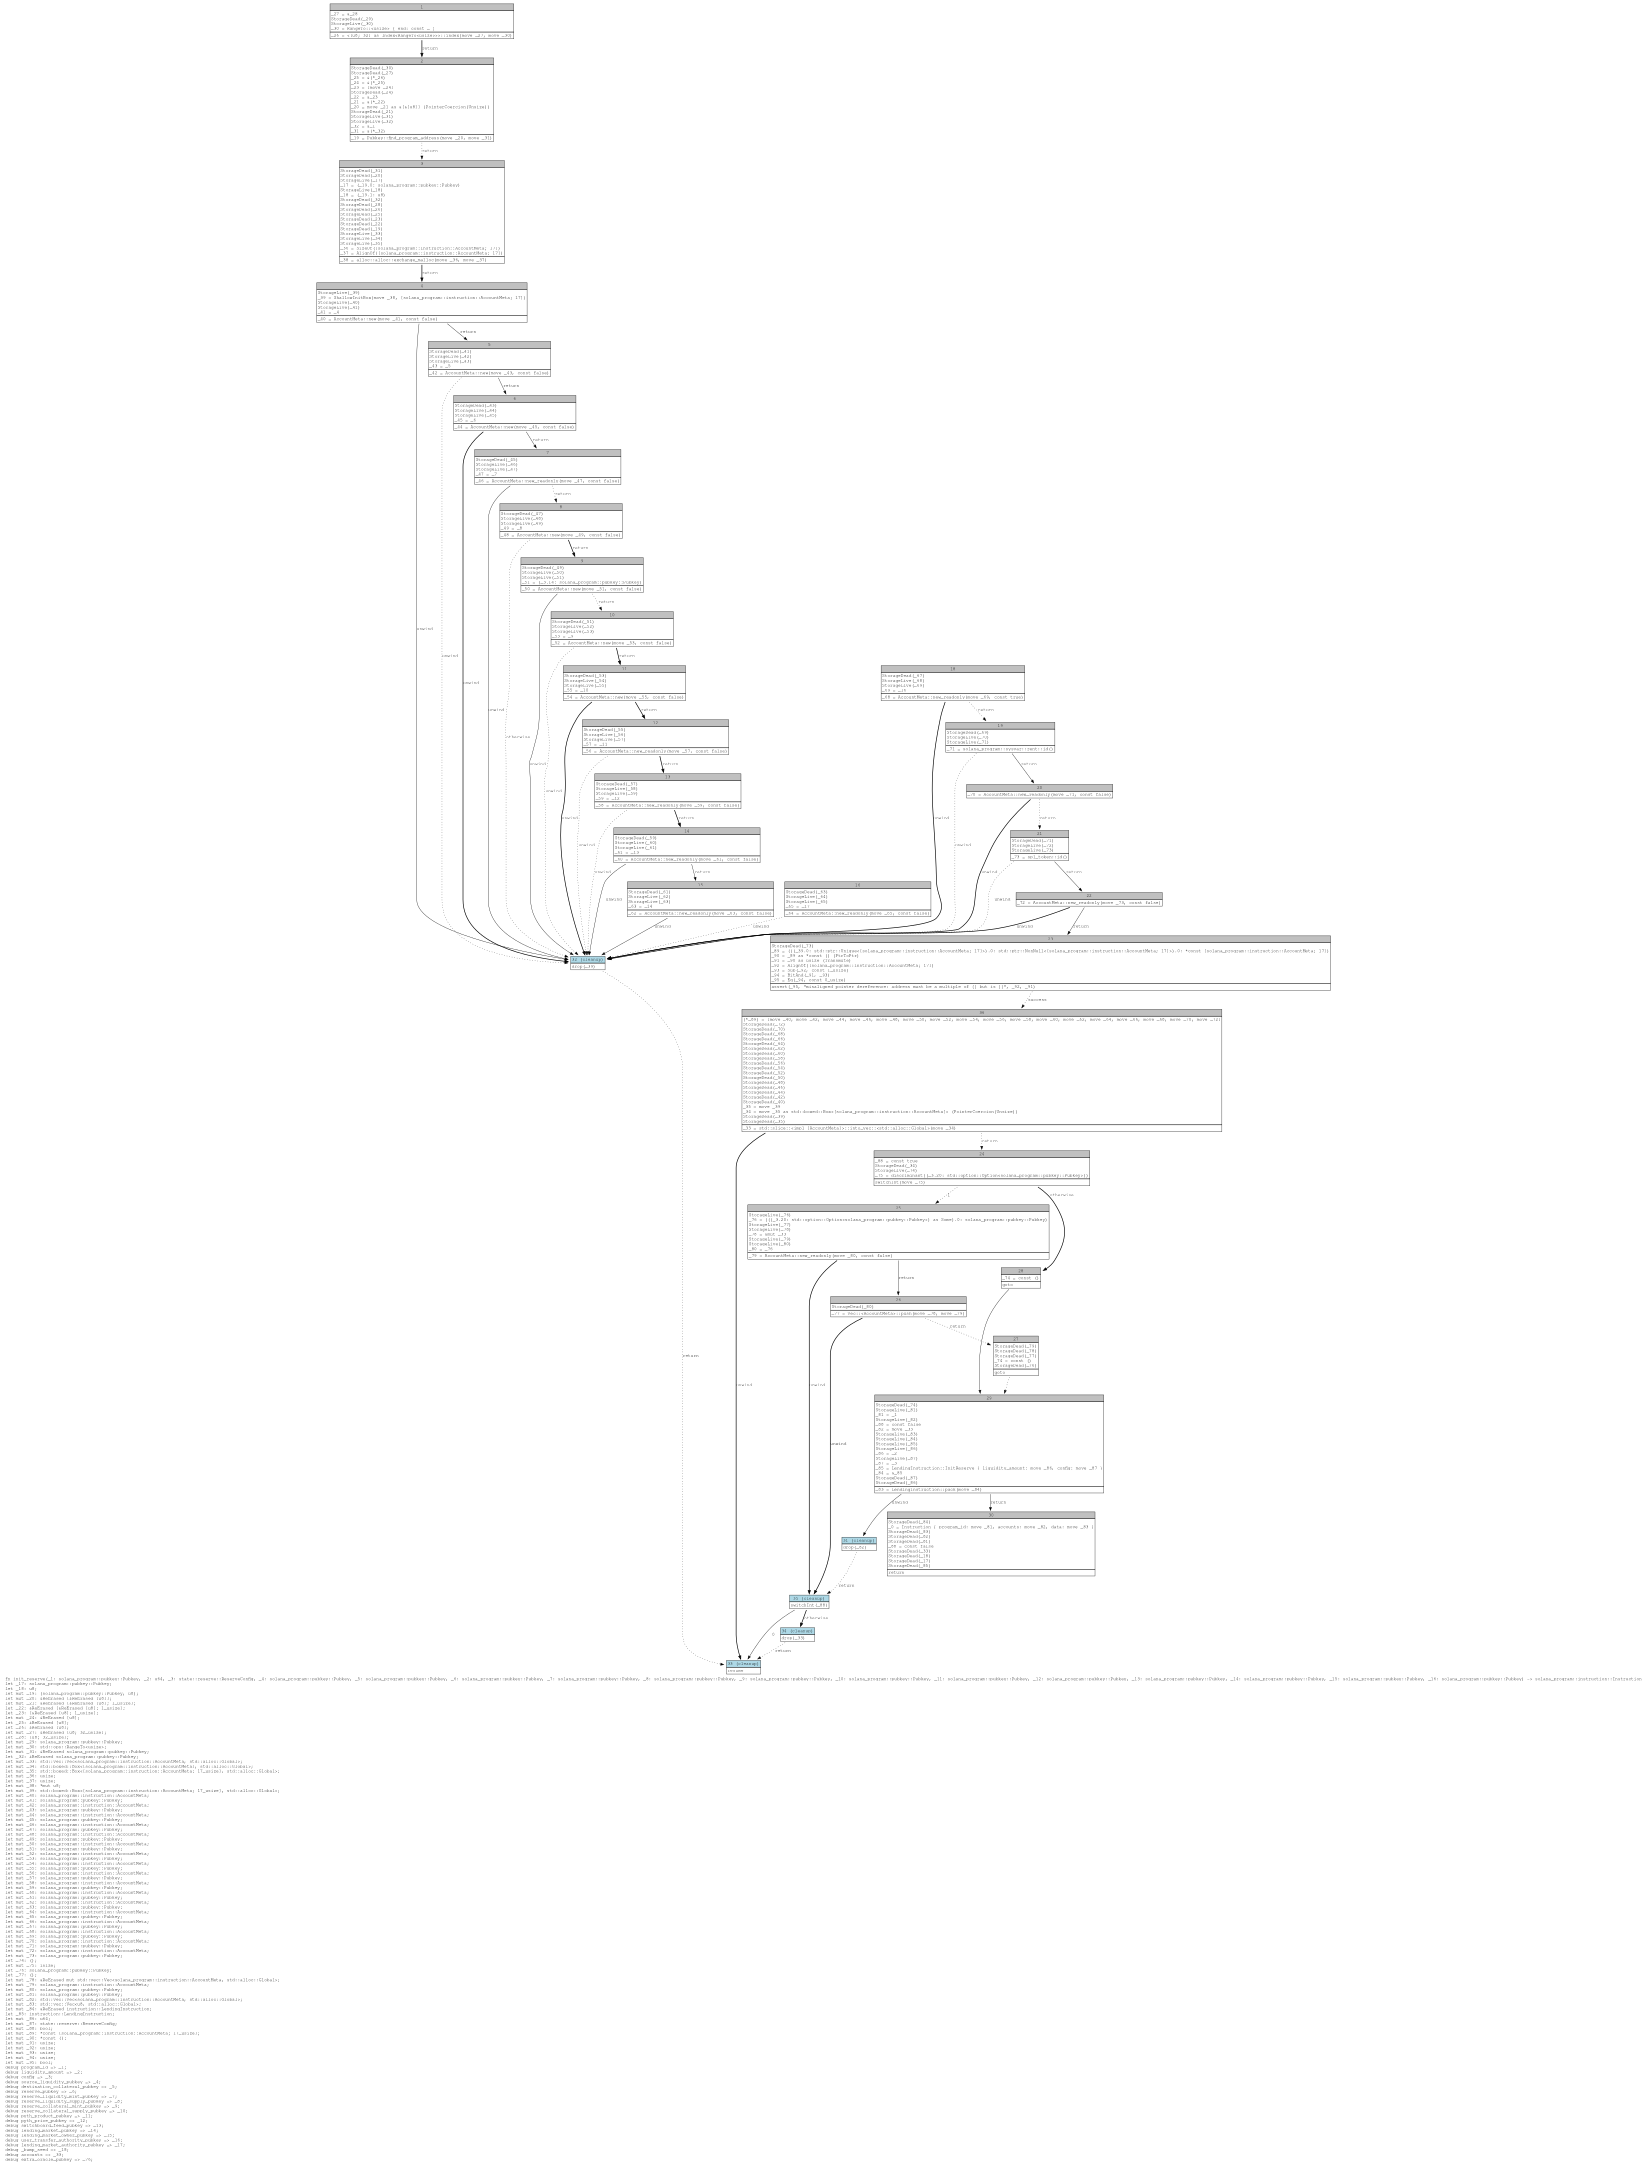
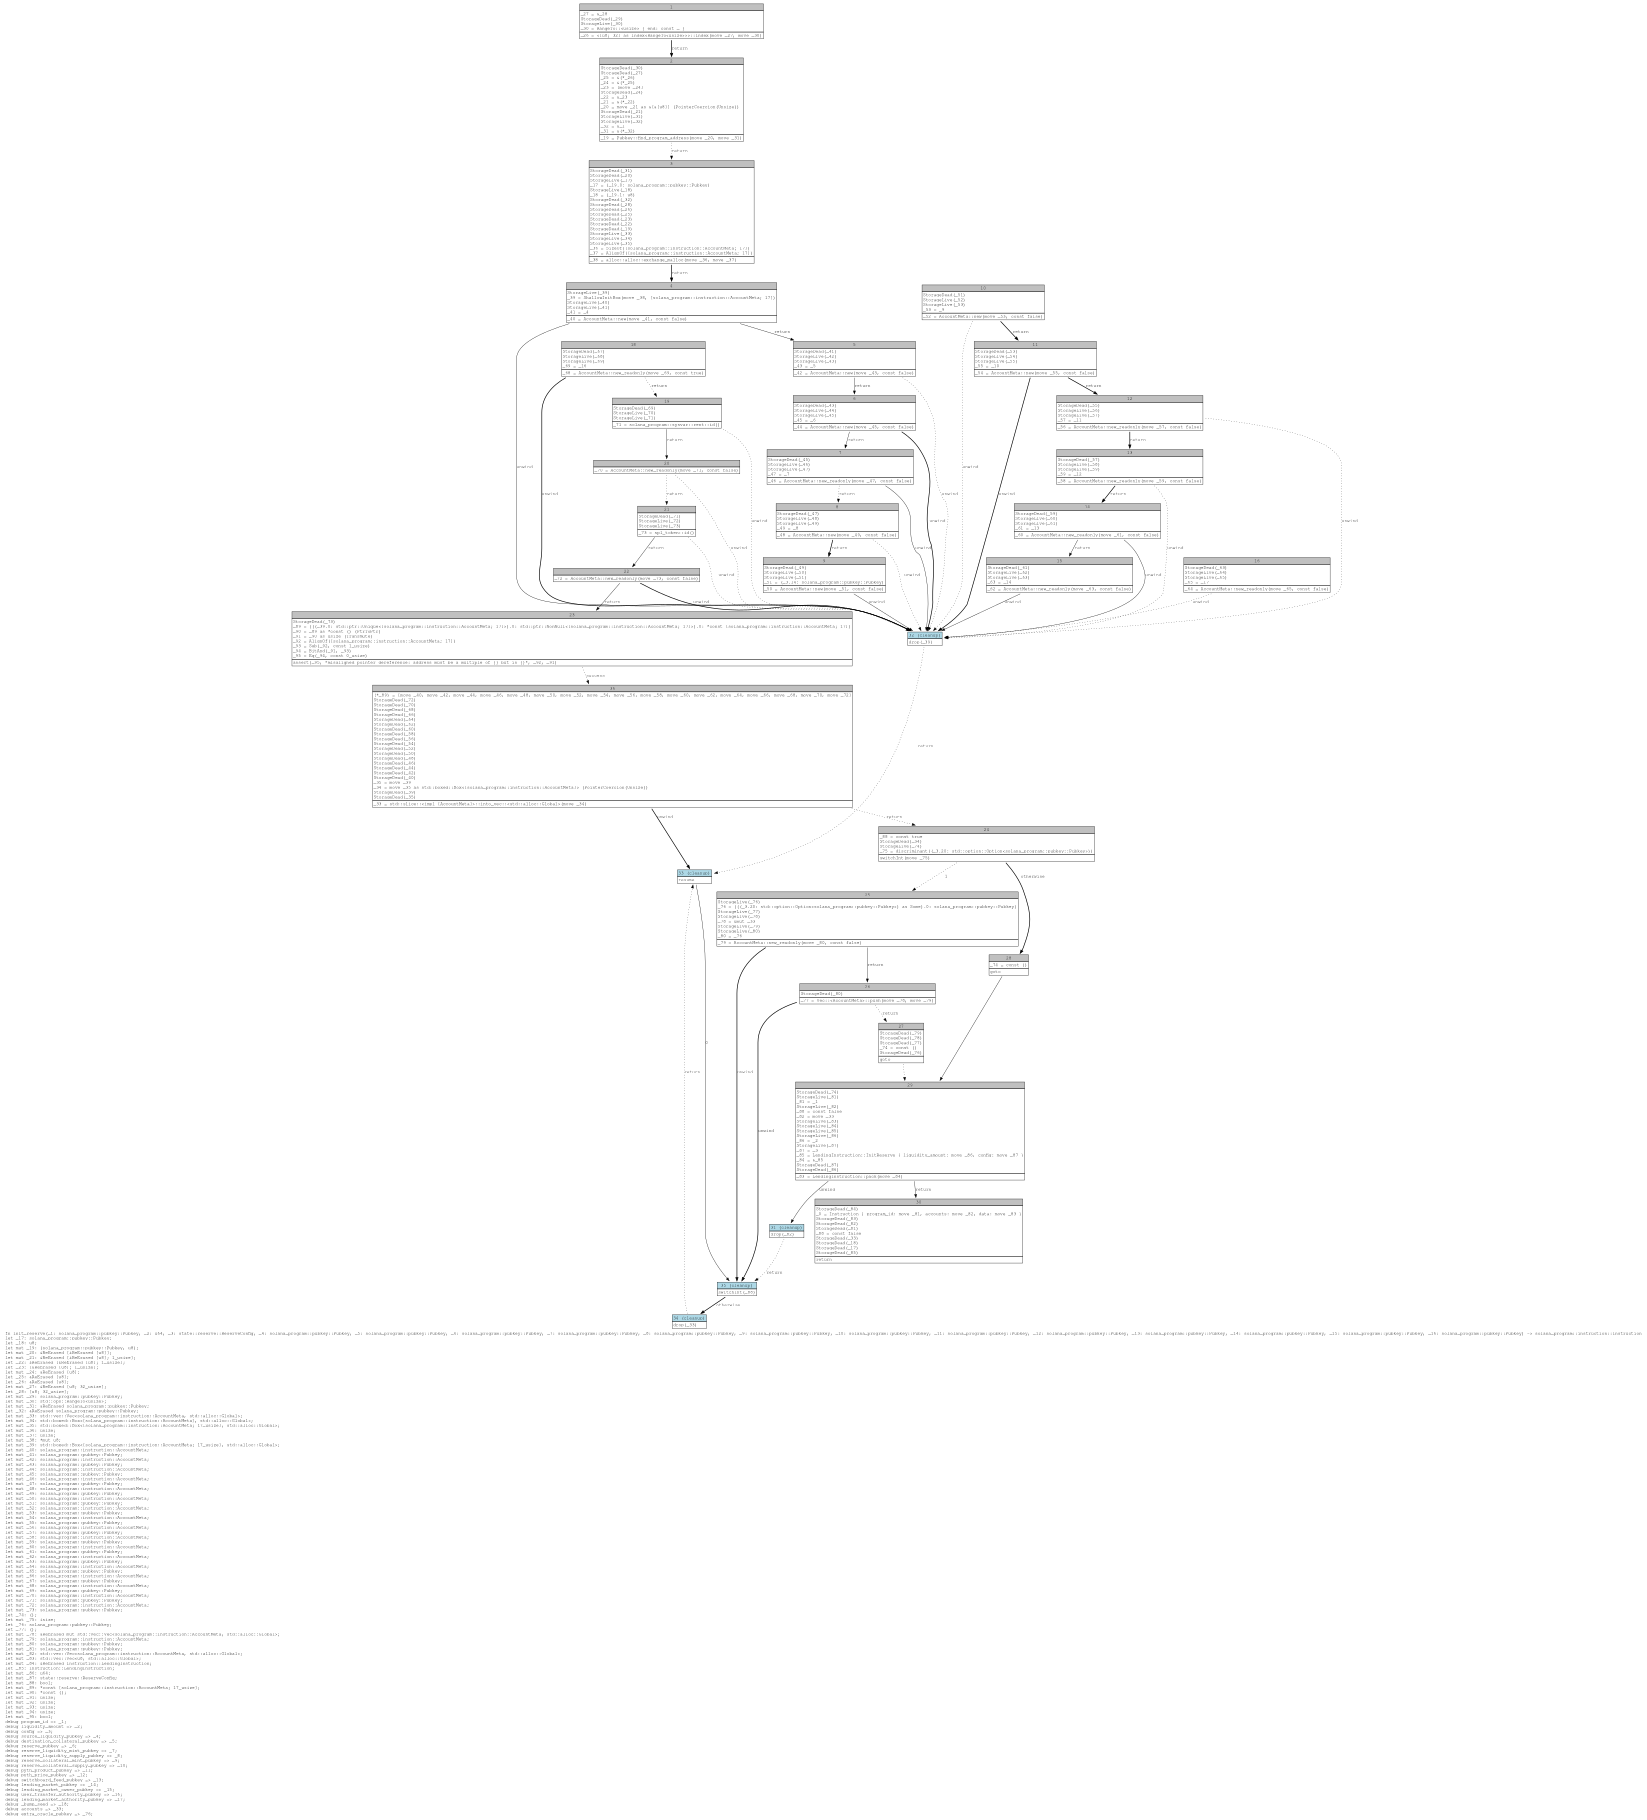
edge "9" -> "10": removed, label "return"
edge "8" -> "32 (cleanup)": label "otherwise" -> "unwind"
edge "20" -> "32 (cleanup)": style bold -> dotted
edge "35 (cleanup)" -> "33 (cleanup)": reversed
